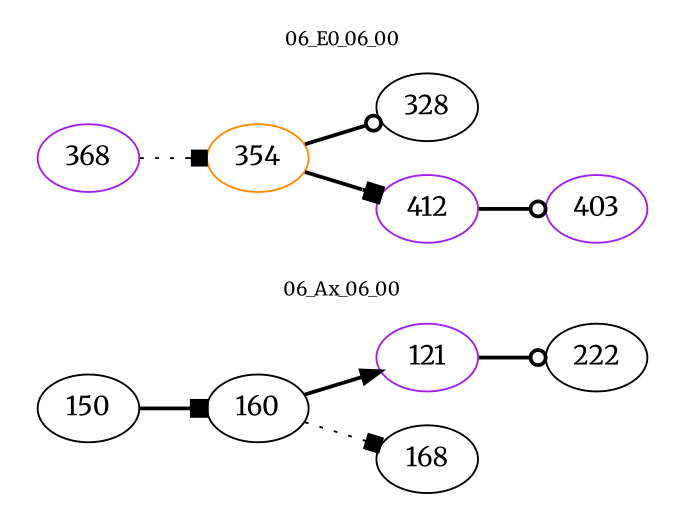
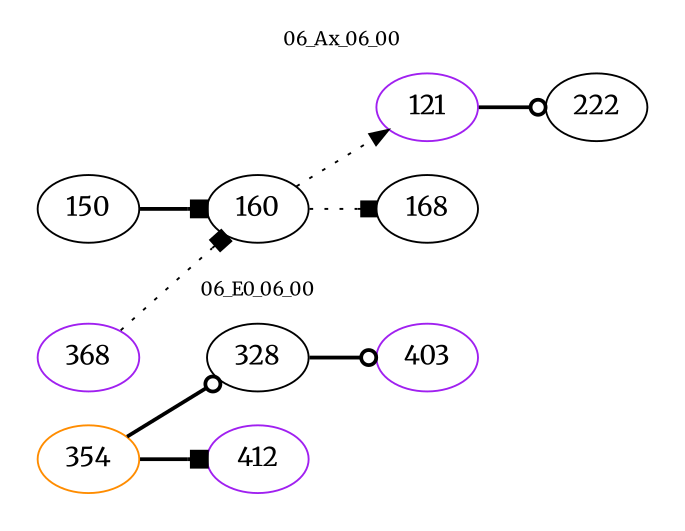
edge "368" -> "354": now "368" -> "160"
edge "412" -> "403": now "328" -> "403"
edge "160" -> "121": style bold -> dotted
